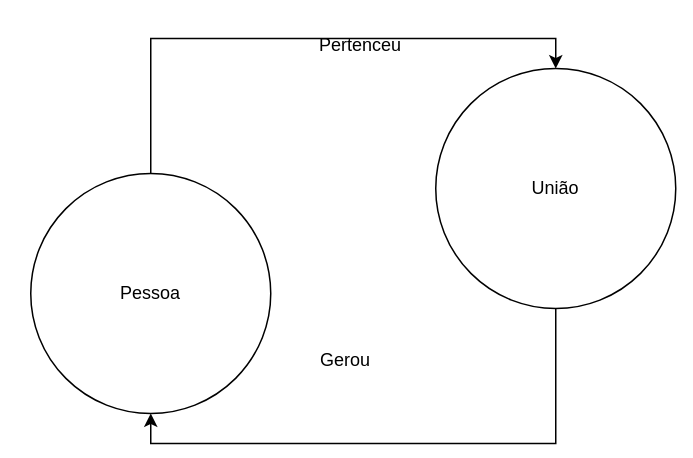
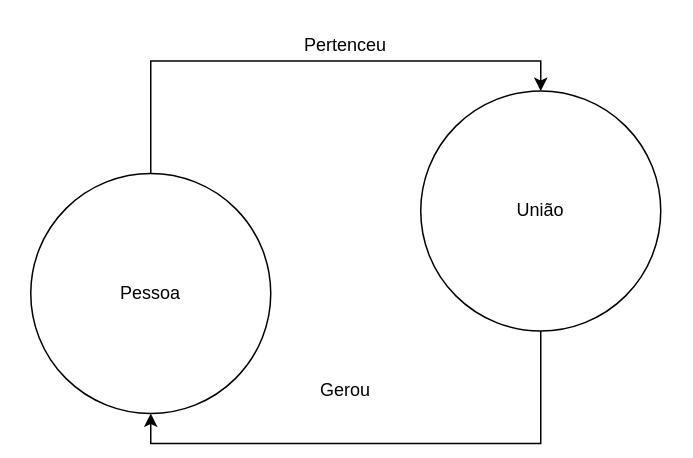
node "Pertenceu": moved (361, 46) -> (346, 46)
node "União": moved (556, 188) -> (541, 211)
node "Gerou": moved (346, 361) -> (346, 391)
